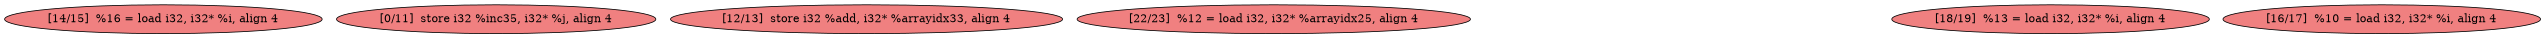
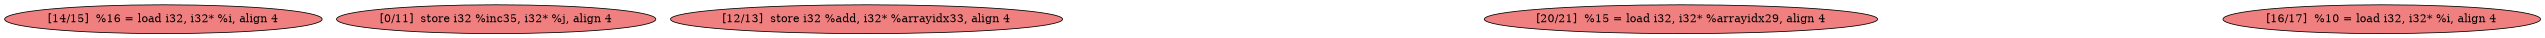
node "[22/23]  %12 = load i32, i32* %arrayidx25, align 4": removed
node "[20/21]  %15 = load i32, i32* %arrayidx29, align 4": added
node "[18/19]  %13 = load i32, i32* %i, align 4": removed
